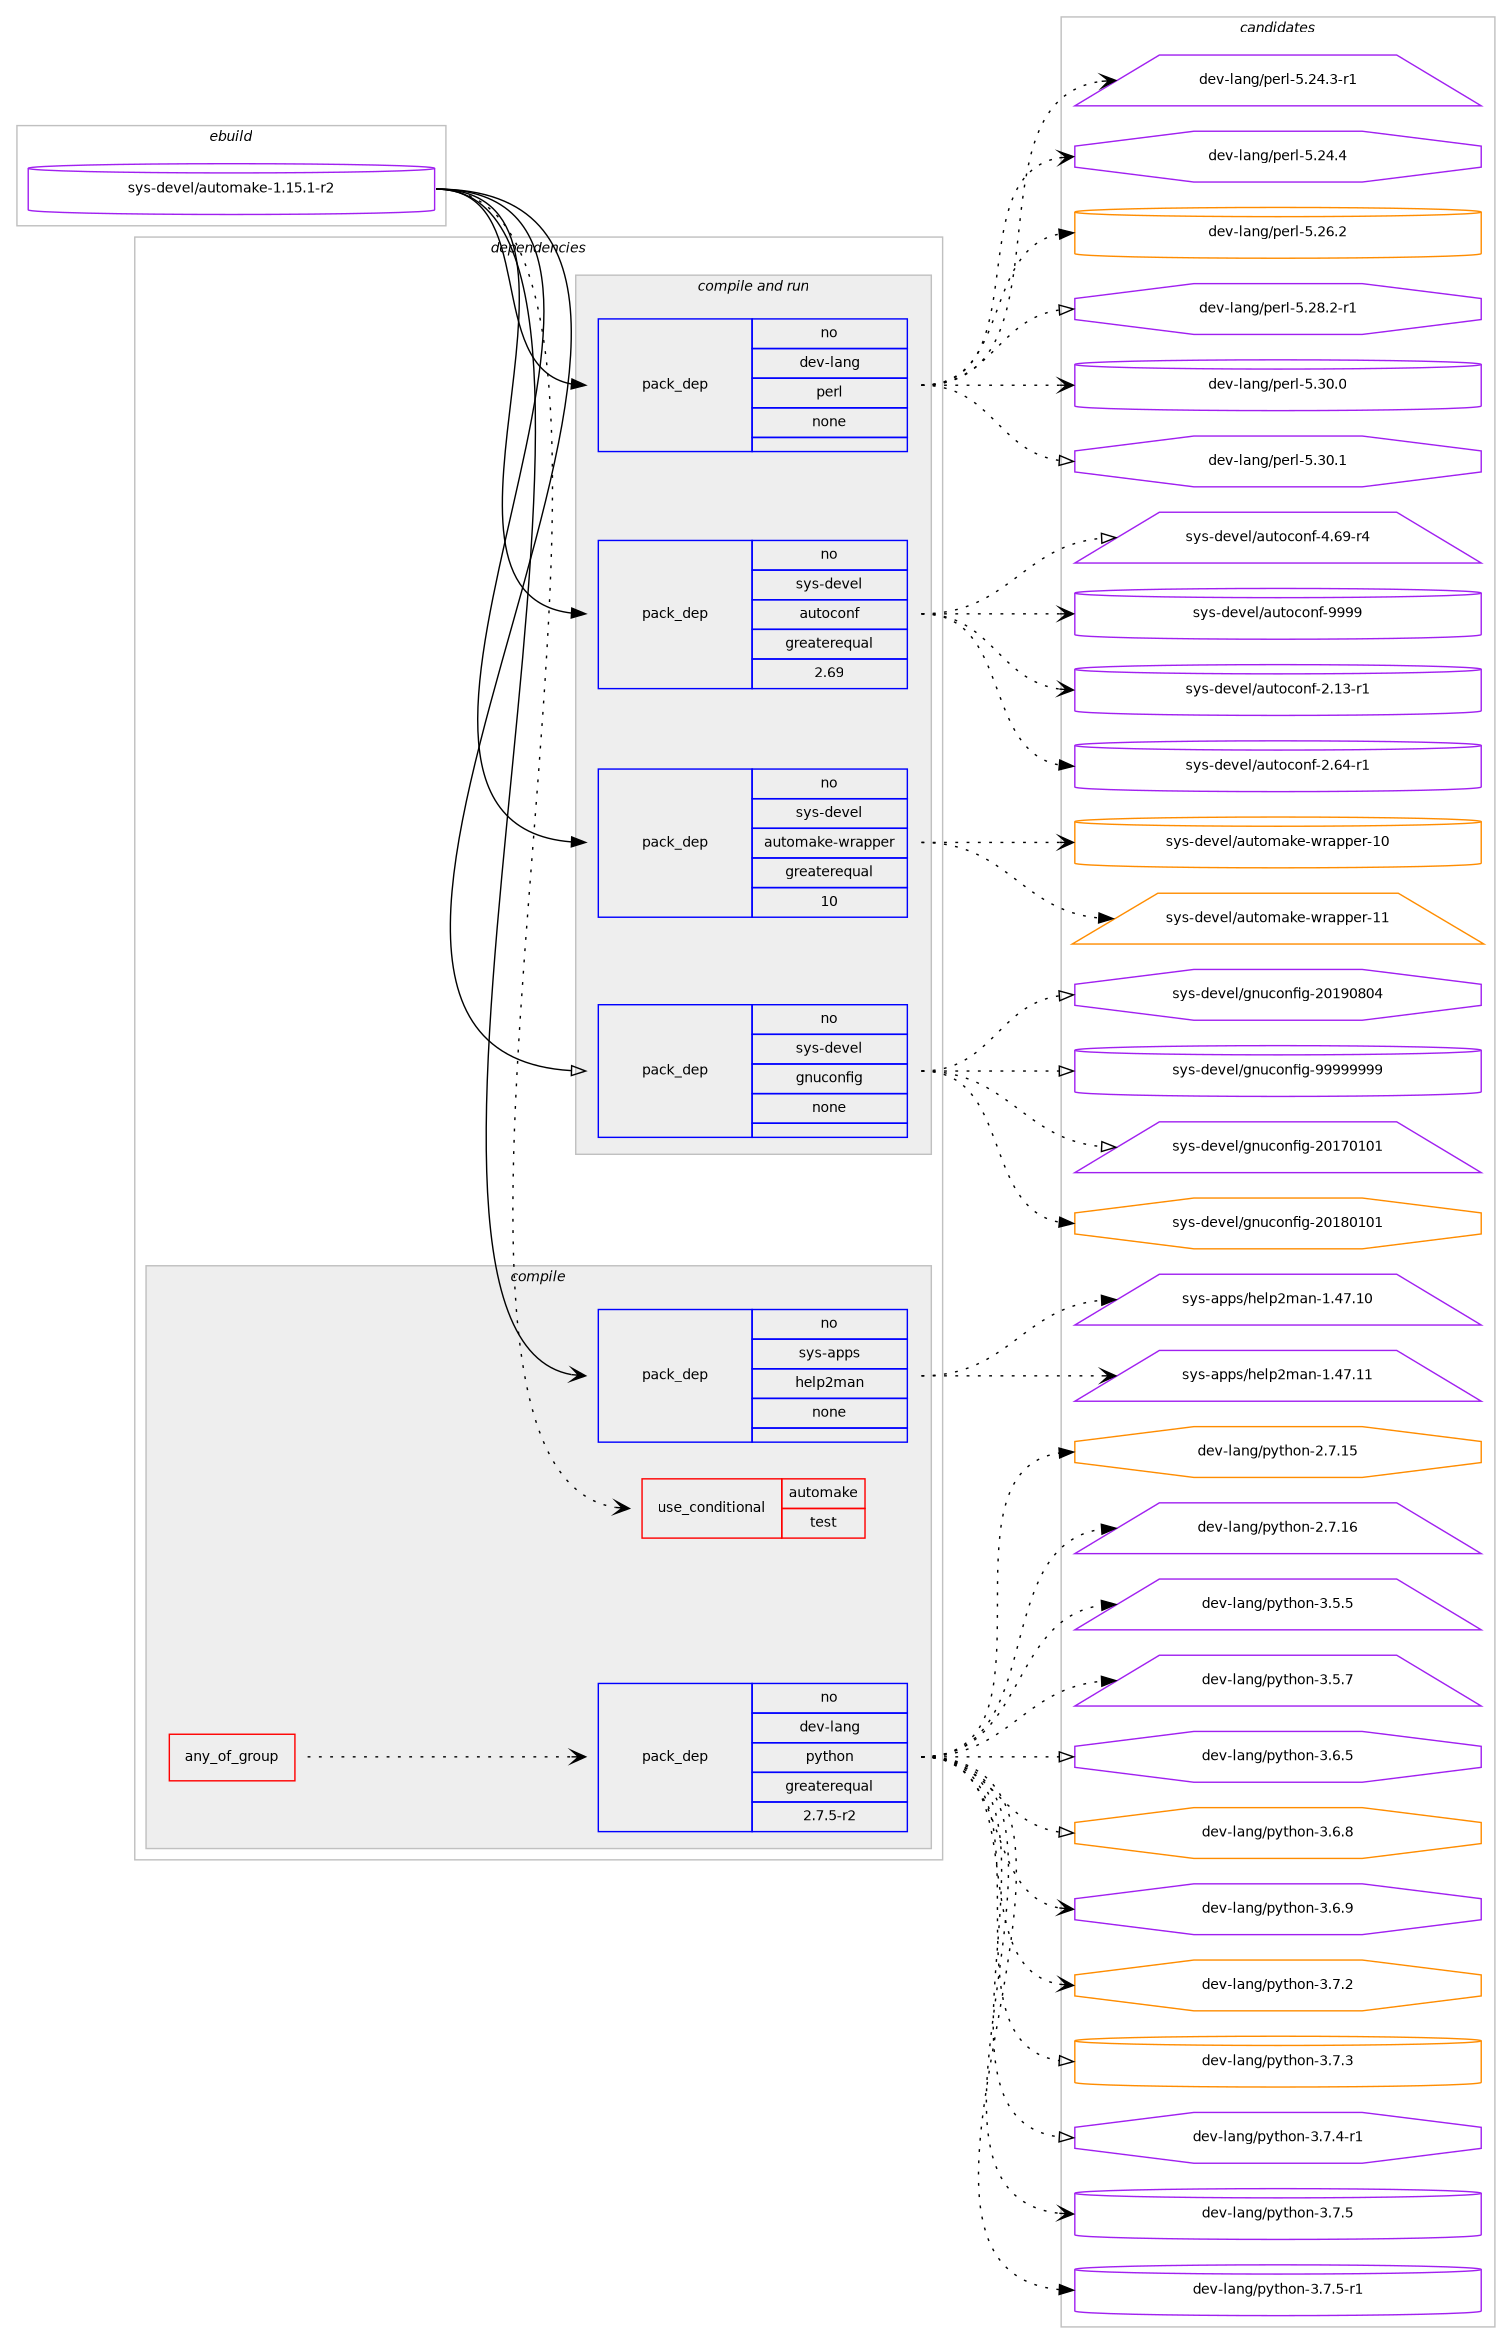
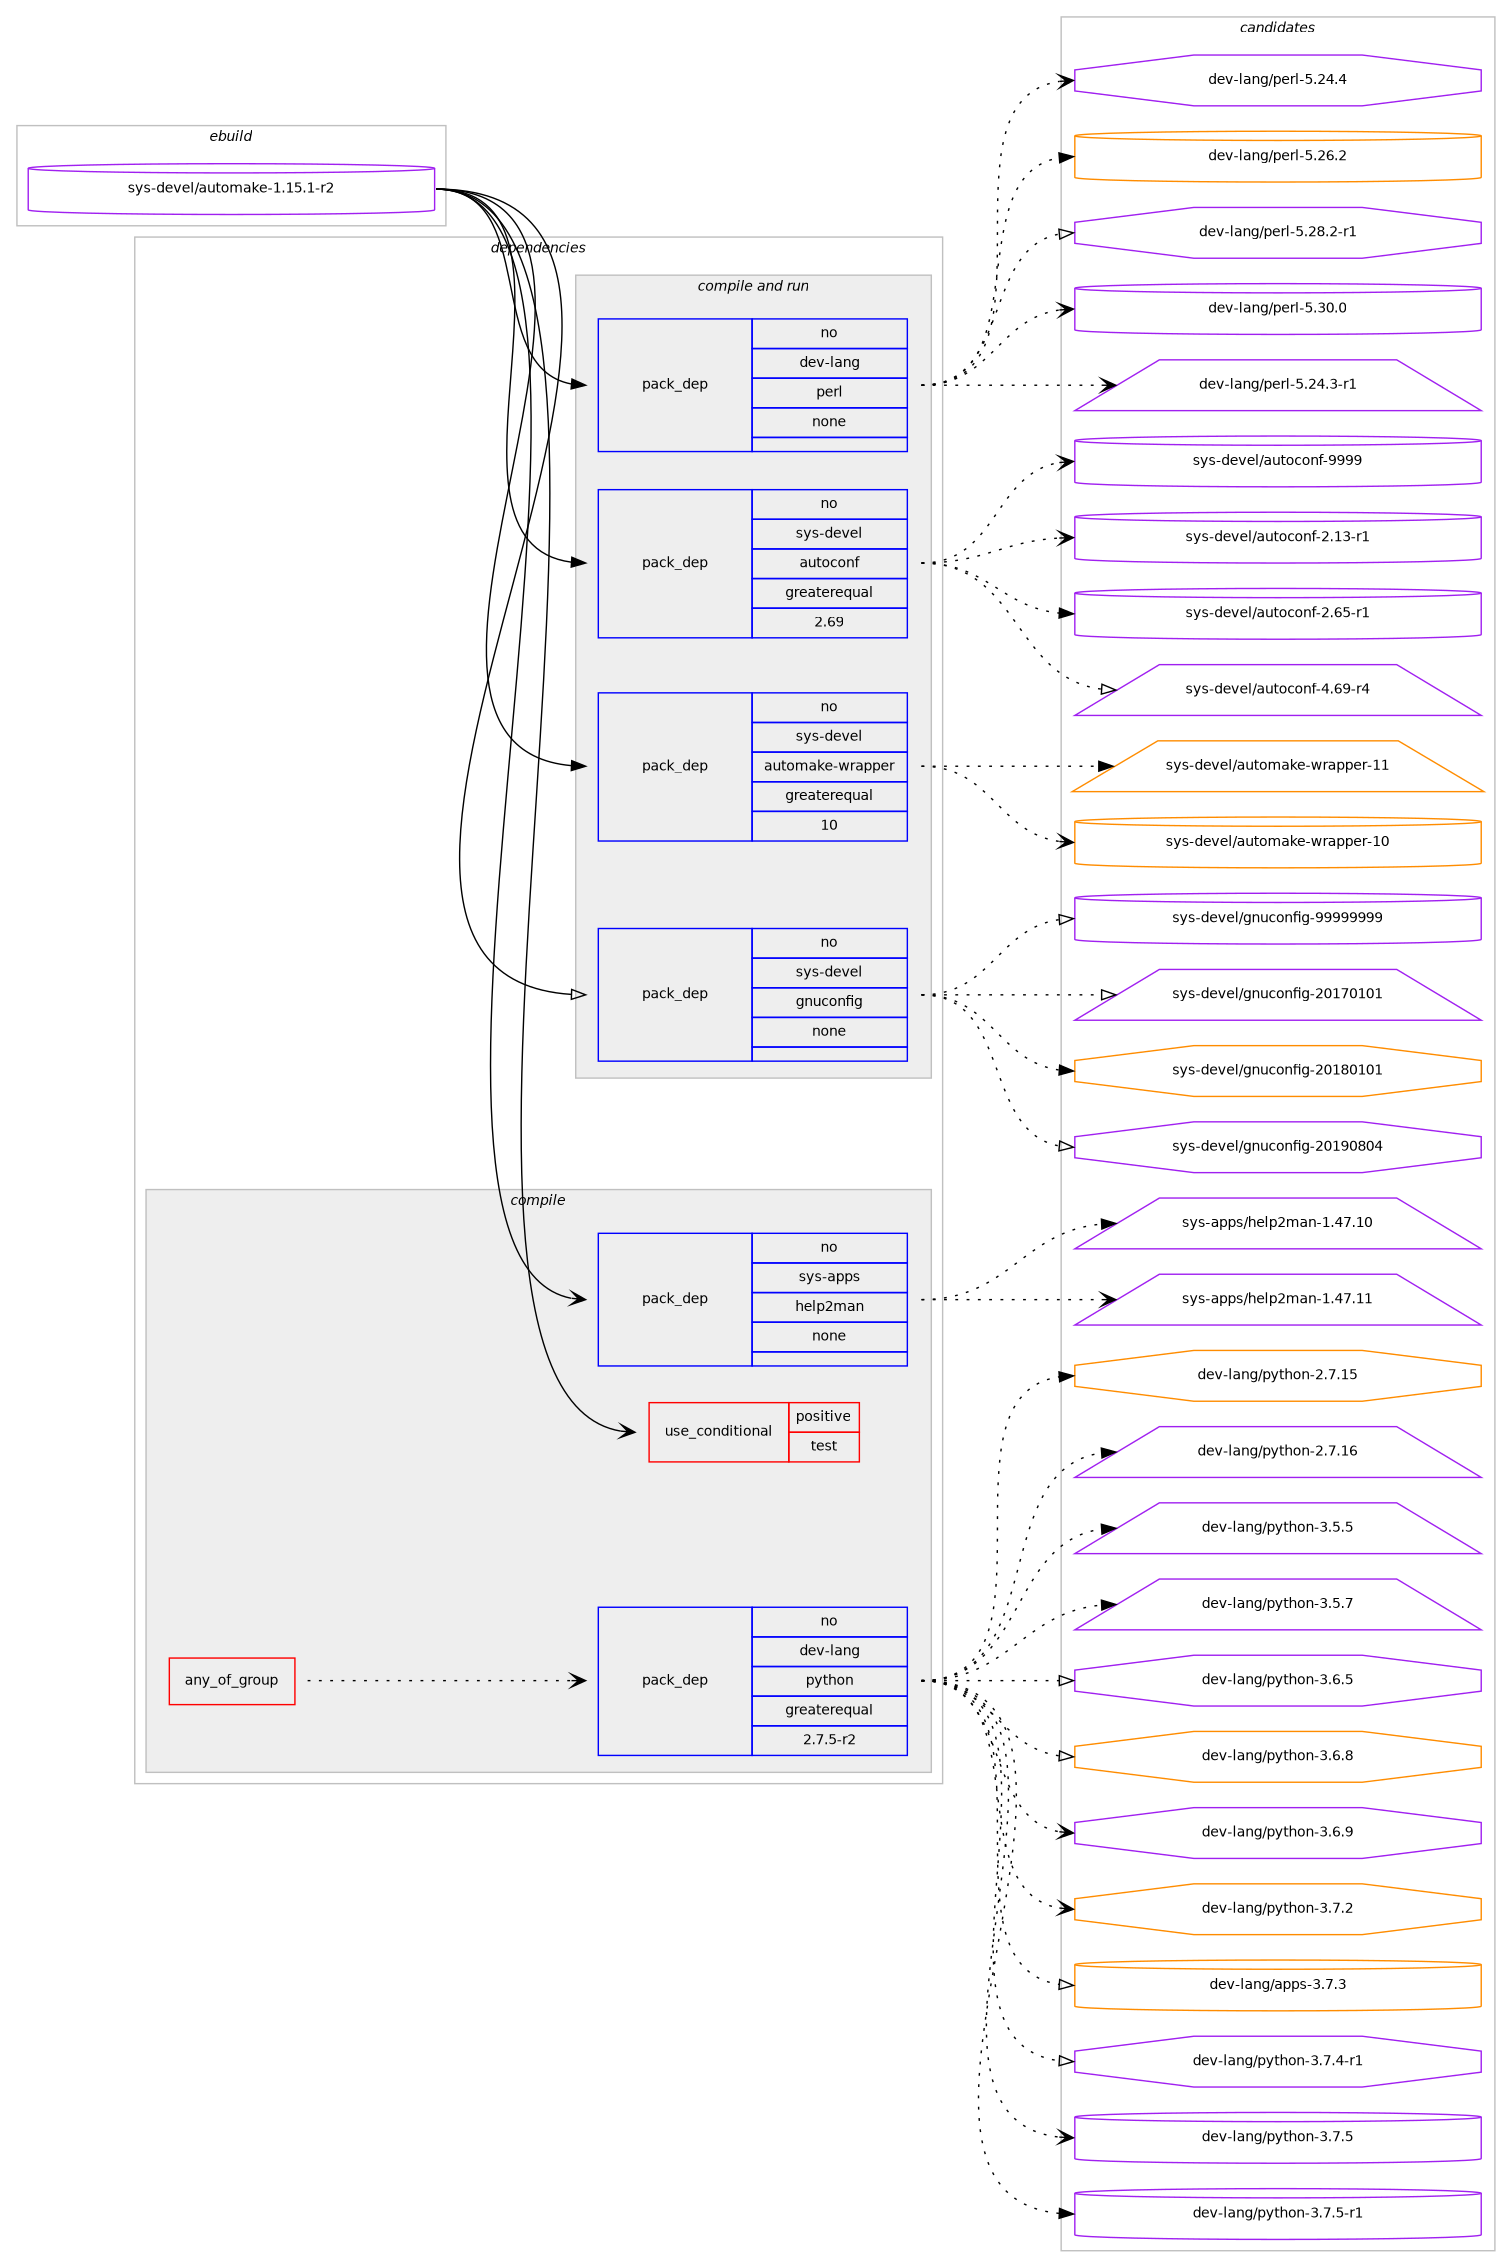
node "dev-lang/perl-5.30.1": removed
node "sys-devel/autoconf-2.64-r1": label "sys-devel/autoconf-2.64-r1" -> "sys-devel/autoconf-2.65-r1"
edge "sys-devel/automake-1.15.1-r2" -> "use_conditional": style dotted -> solid
node "use_conditional": text "automake" -> "positive"
node "dev-lang/python-3.7.3": label "dev-lang/python-3.7.3" -> "dev-lang/apps-3.7.3"
